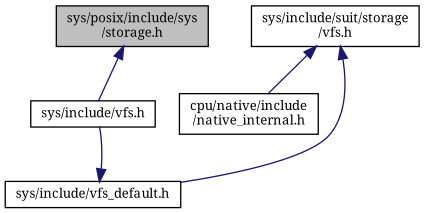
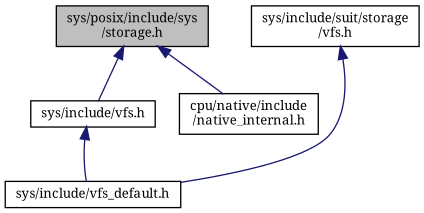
edge "cpu/native/include /native_internal.h" -> "sys/include/suit/storage /vfs.h": now "cpu/native/include /native_internal.h" -> "sys/posix/include/sys /storage.h"
edge "sys/include/vfs.h" -> "sys/include/vfs_default.h": reversed
